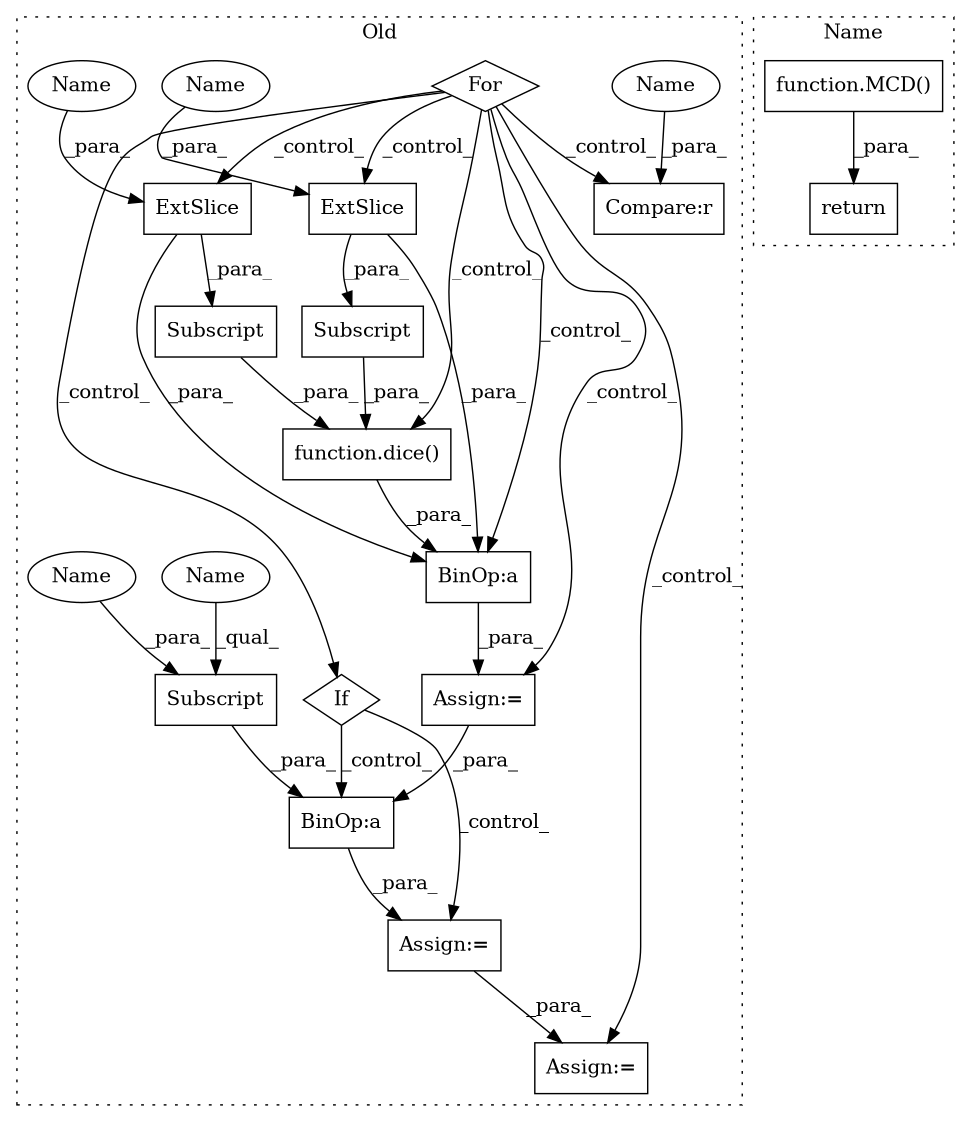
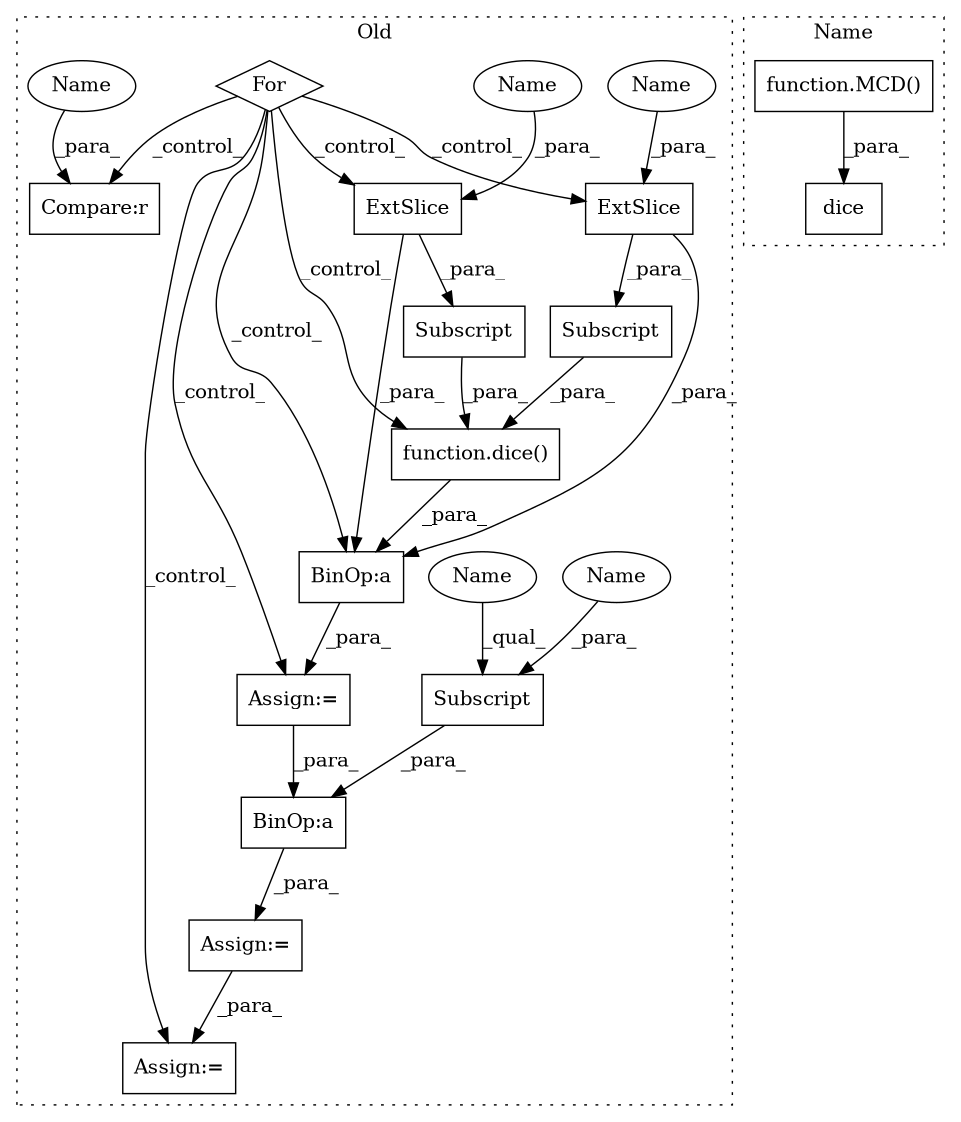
node "return": label "return" -> "dice"
node "If": removed
